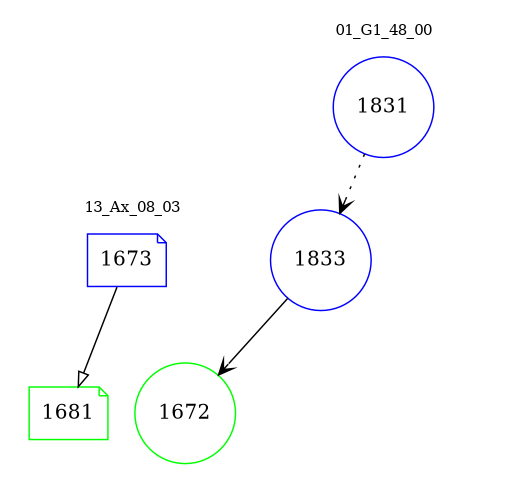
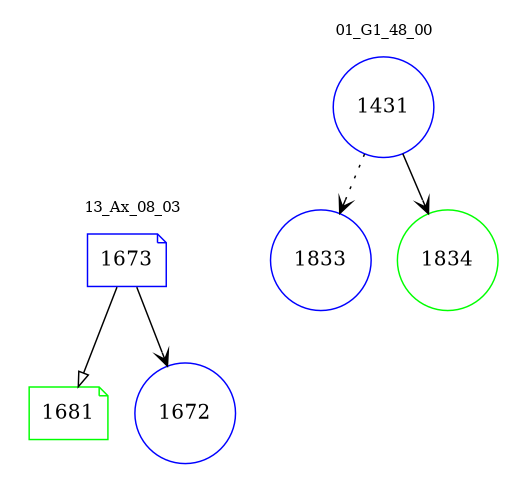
node "1831": label "1831" -> "1431"
node "1834": added
edge "1833" -> "1672": now "1673" -> "1672"
node "1672": color green -> blue
